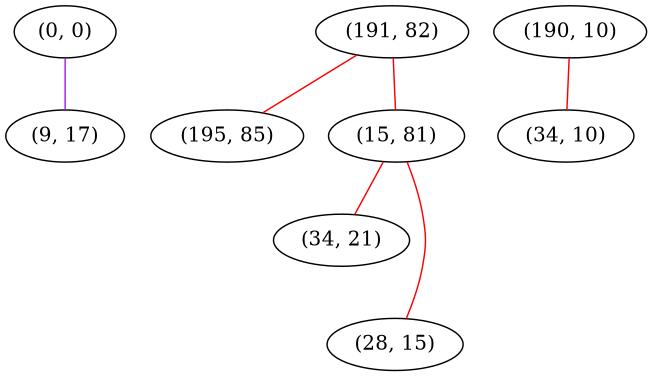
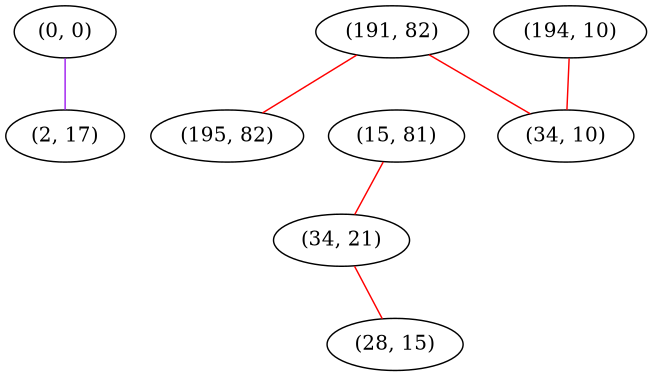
node "(190, 10)": label "(190, 10)" -> "(194, 10)"
edge "(191, 82)" -- "(15, 81)": now "(191, 82)" -- "(34, 10)"
node "(9, 17)": label "(9, 17)" -> "(2, 17)"
node "(195, 85)": label "(195, 85)" -> "(195, 82)"
edge "(15, 81)" -- "(28, 15)": now "(34, 21)" -- "(28, 15)"
